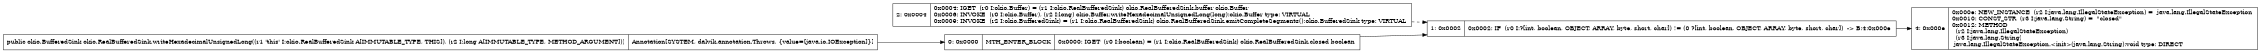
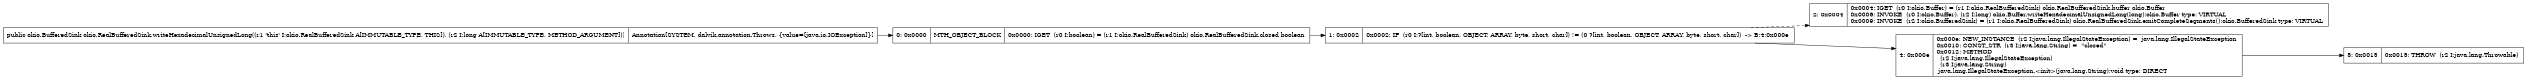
edge "2: 0x0004" -> "1: 0x0002": reversed
node "0: 0x0000": text "MTH_ENTER_BLOCK" -> "MTH_OBJECT_BLOCK"
node "5: 0x0015": added
